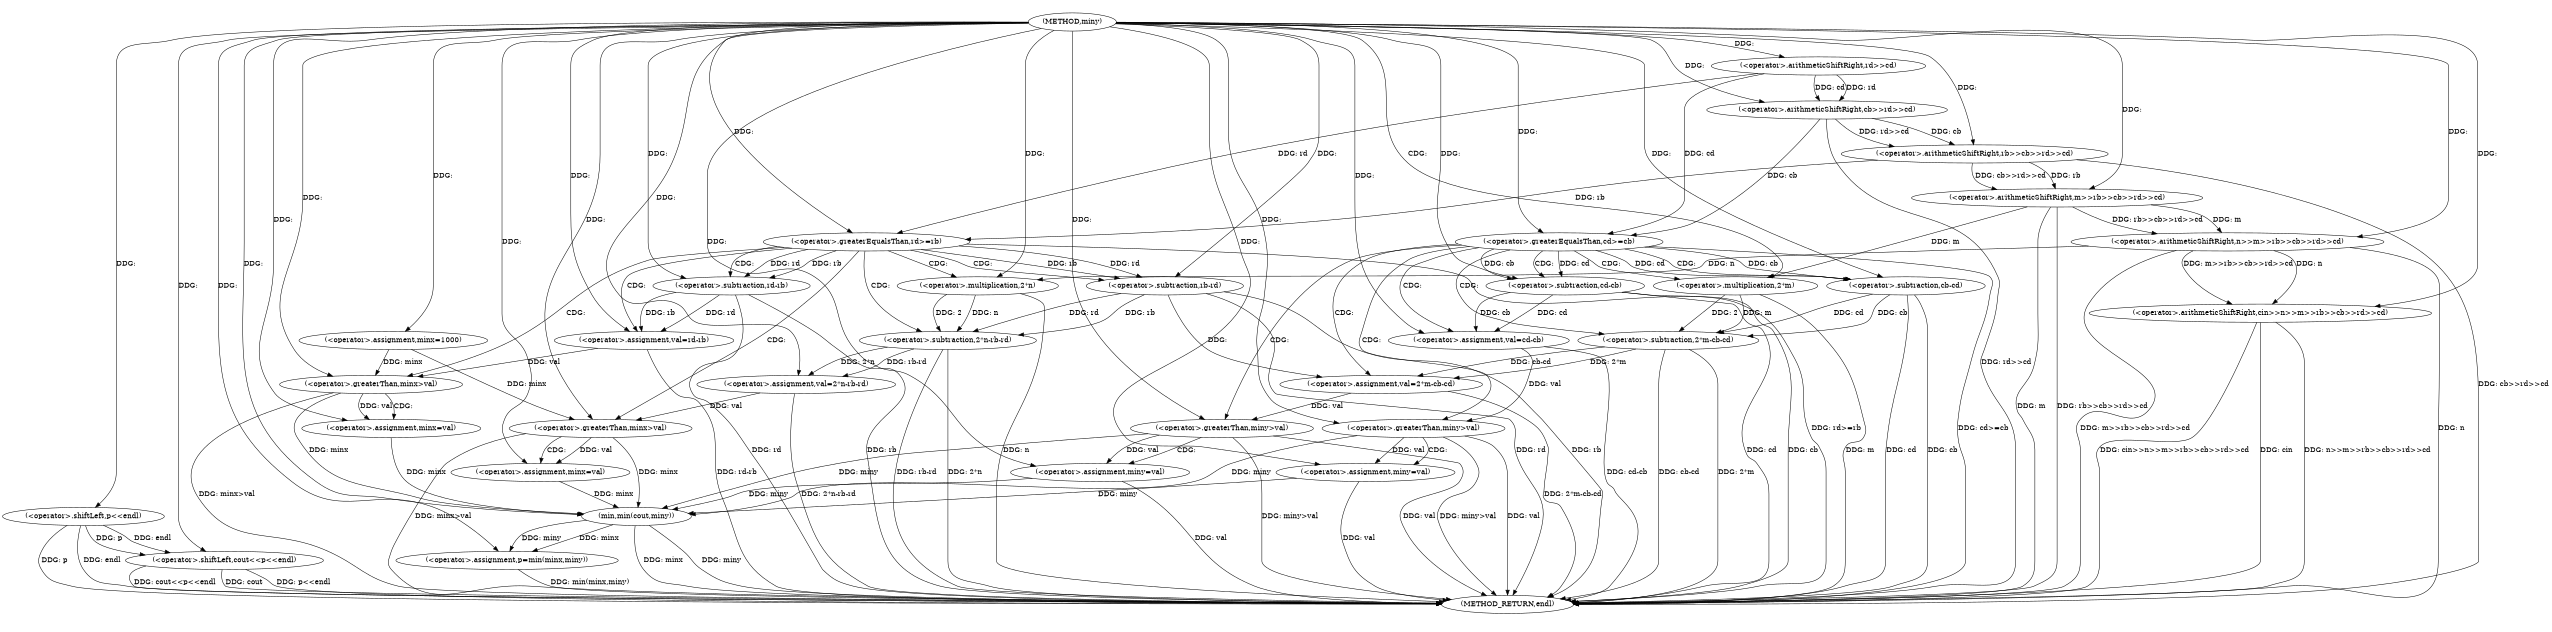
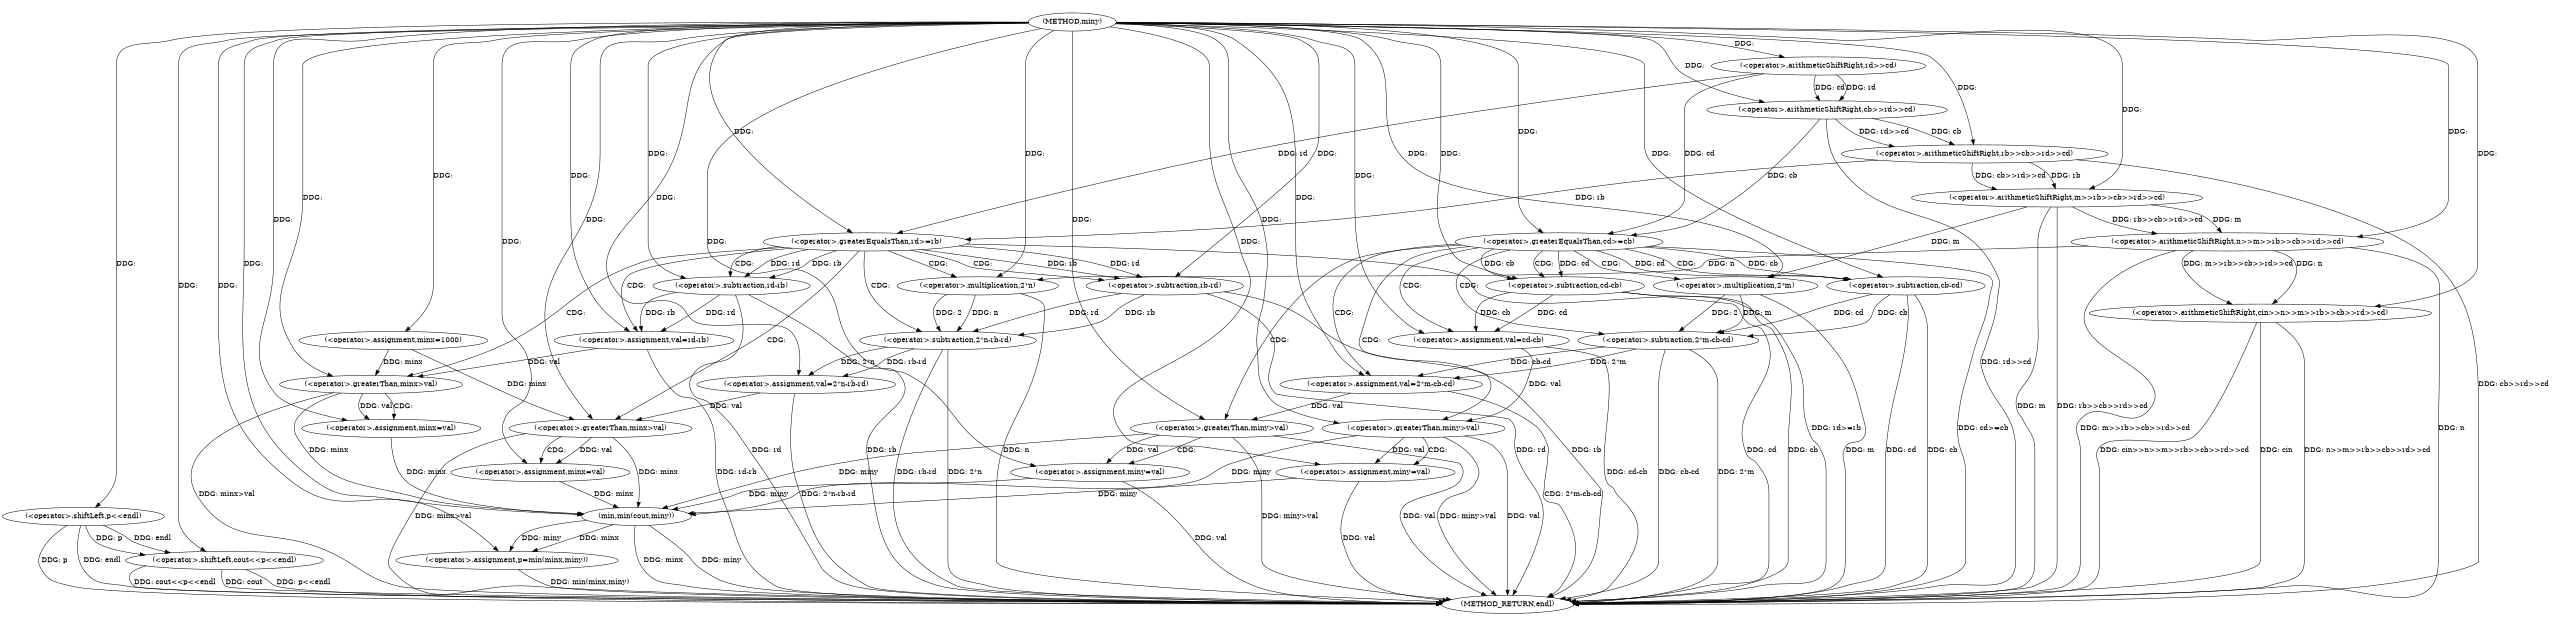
edge "(METHOD,miny)" -> "(<operator>.multiplication,2*m)": label "CDG: " -> "DDG: "
edge "(<operator>.subtraction,rb-rd)" -> "(<operator>.assignment,val=2*m-cb-cd)": now "(METHOD,miny)" -> "(<operator>.assignment,val=2*m-cb-cd)"
edge "(<operator>.assignment,val=2*m-cb-cd)" -> "(METHOD_RETURN,endl)": label "DDG: 2*m-cb-cd" -> "CDG: 2*m-cb-cd"
